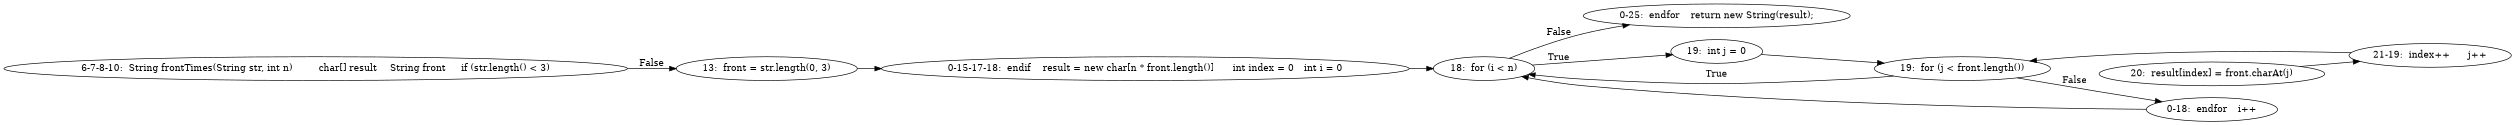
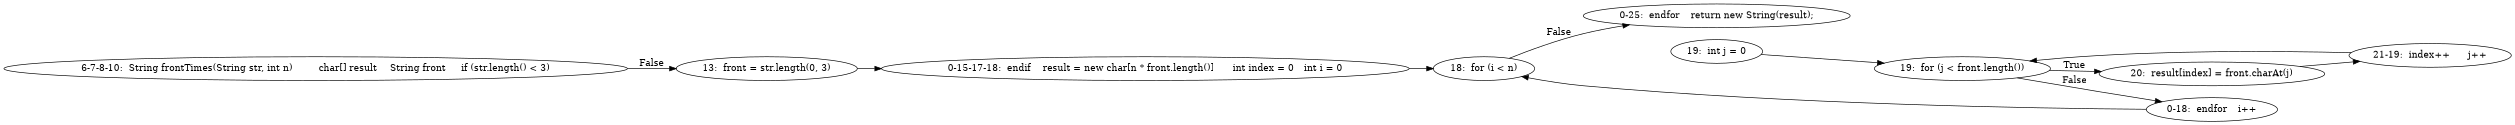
edge "18:  for (i < n)" -> "19:  int j = 0": removed, label "True"
edge "19:  for (j < front.length())" -> "18:  for (i < n)": now "19:  for (j < front.length())" -> "20:  result[index] = front.charAt(j)"
